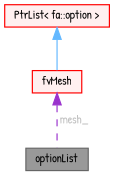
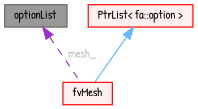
edge "optionList" -> "fvMesh": reversed
